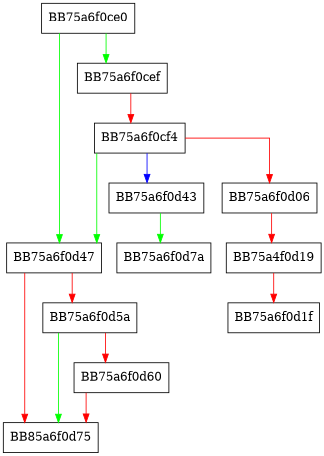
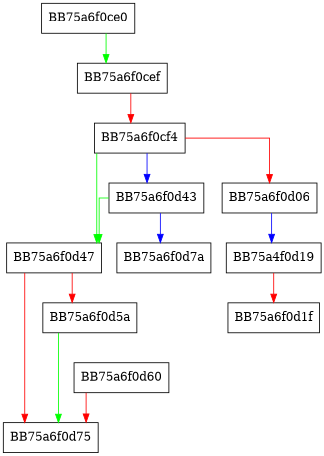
edge "BB75a6f0ce0" -> "BB75a6f0d47": now "BB75a6f0d43" -> "BB75a6f0d47"
edge "BB75a6f0d43" -> "BB75a6f0d7a": color green -> blue
edge "BB75a6f0d06" -> "BB75a4f0d19": color red -> blue
edge "BB75a6f0d5a" -> "BB75a6f0d60": removed
node "BB85a6f0d75": label "BB85a6f0d75" -> "BB75a6f0d75"
